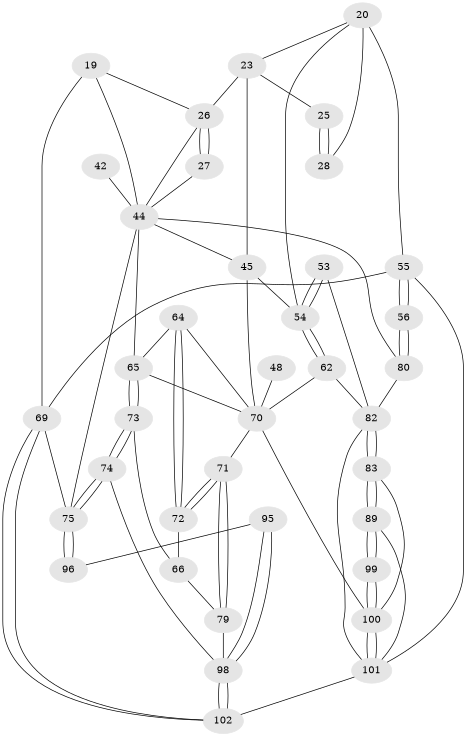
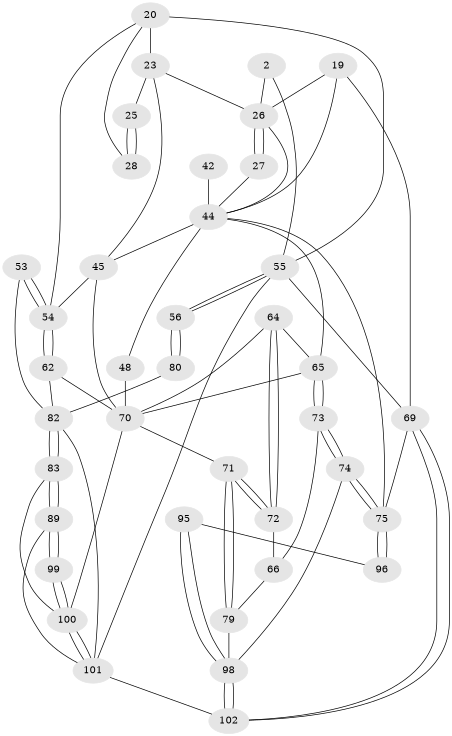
node "2": added
edge "44" -- "80": now "44" -- "48"
